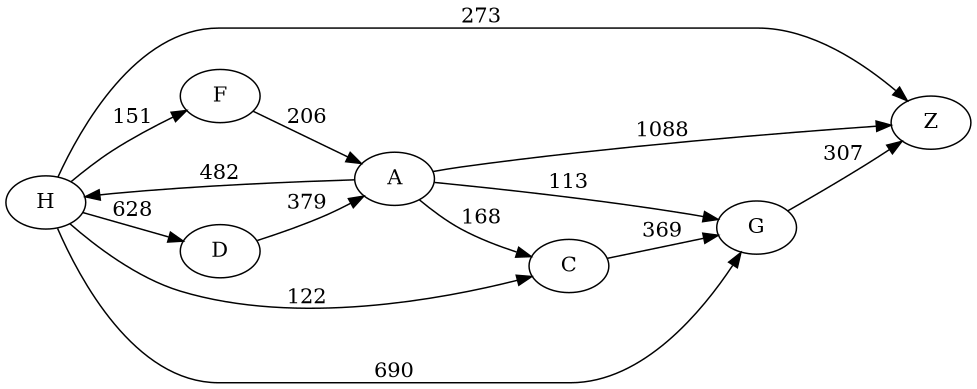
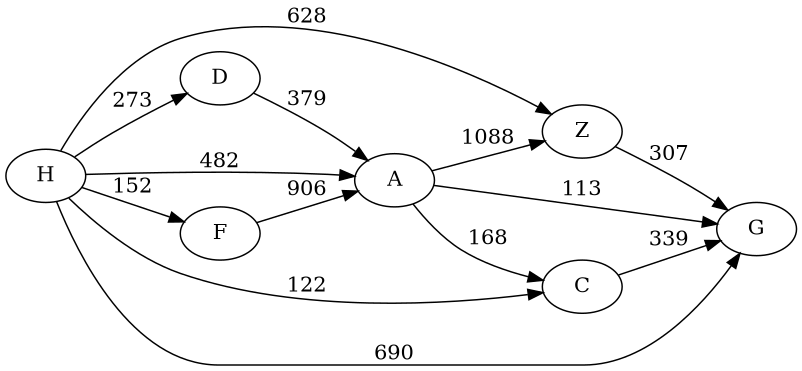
edge "H" -> "Z": label "273" -> "628"
edge "H" -> "F": label "151" -> "152"
edge "F" -> "A": label "206" -> "906"
edge "G" -> "Z": reversed
edge "A" -> "H": reversed
edge "H" -> "D": label "628" -> "273"
edge "C" -> "G": label "369" -> "339"
